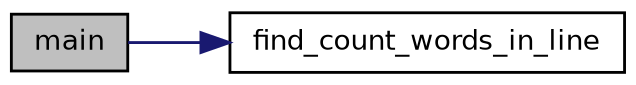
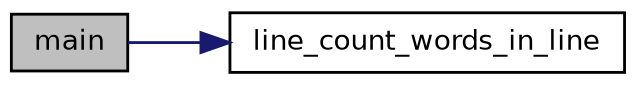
node "find_count_words_in_line": label "find_count_words_in_line" -> "line_count_words_in_line"
